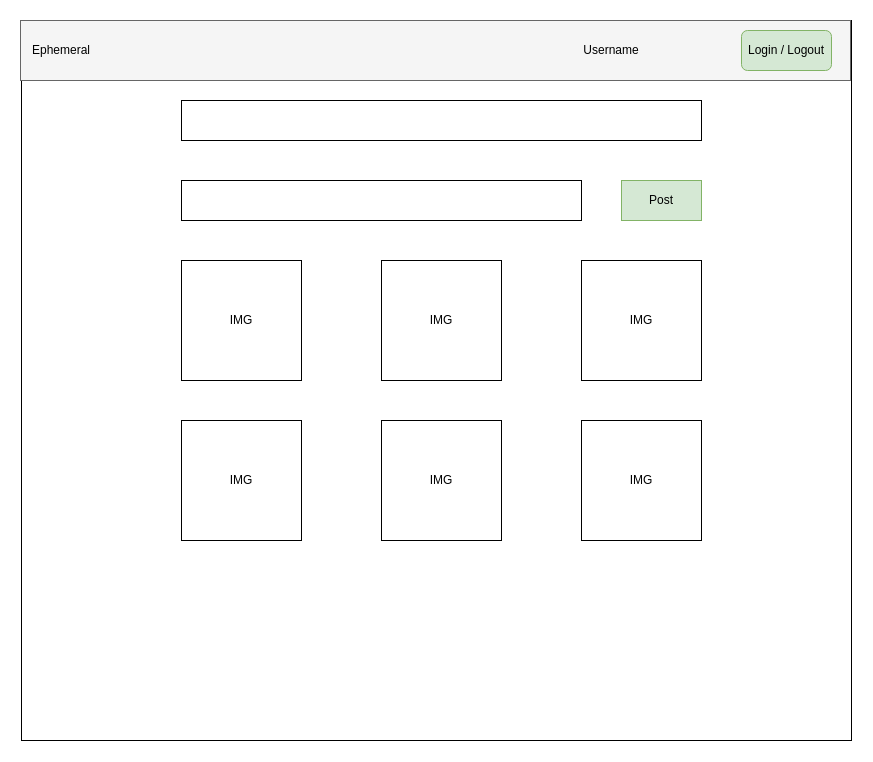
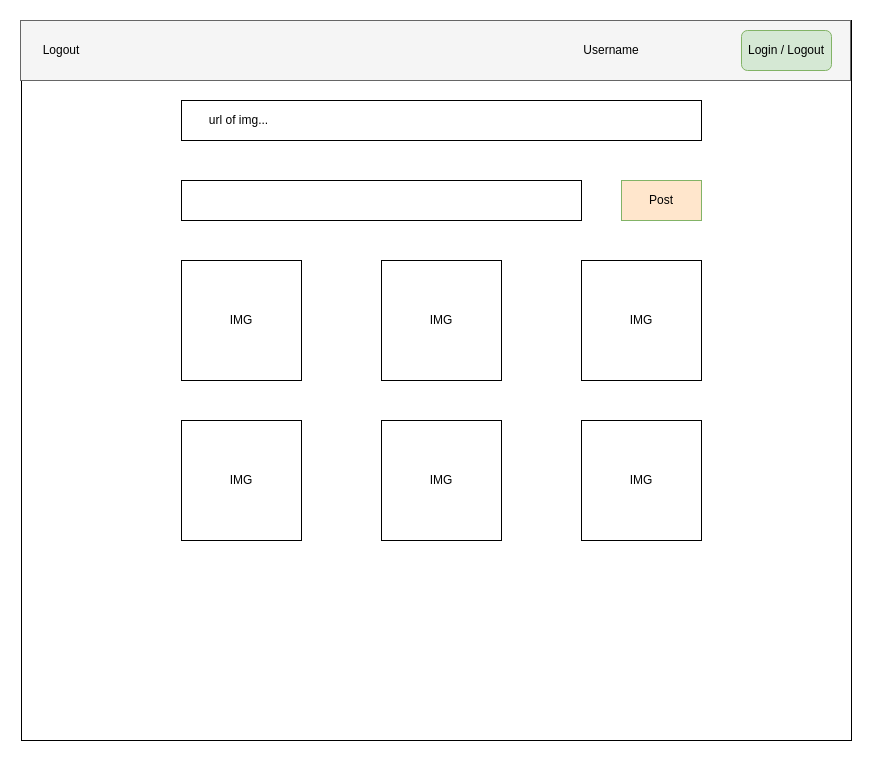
node "Ephemeral": label "Ephemeral" -> "Logout"
node "url of img...": added
node "Post": fillcolor #d5e8d4 -> #ffe6cc
